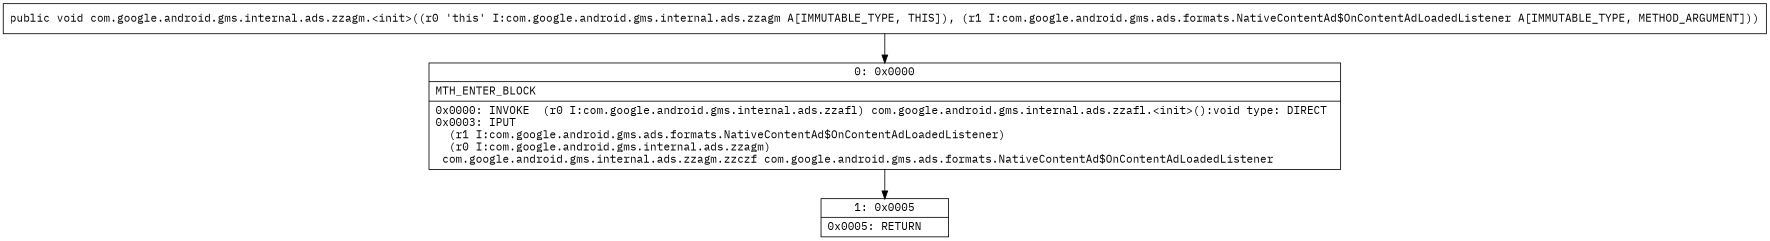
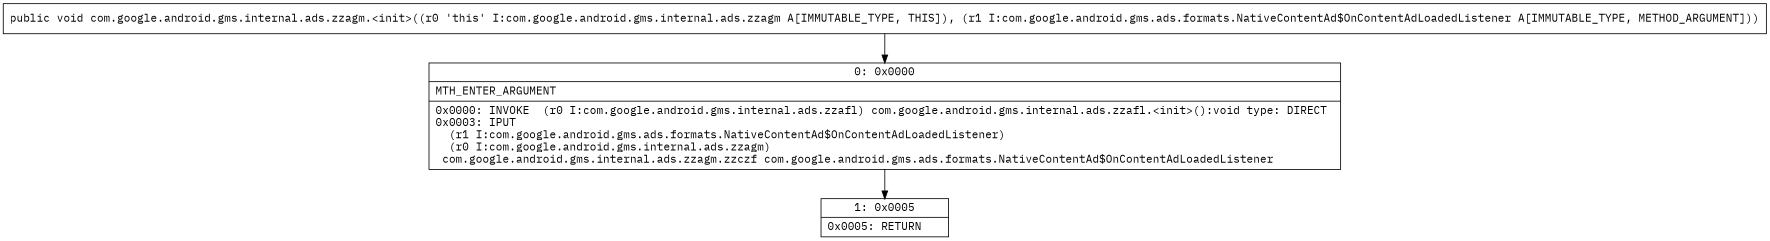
node "0: 0x0000": text "MTH_ENTER_BLOCK" -> "MTH_ENTER_ARGUMENT"
